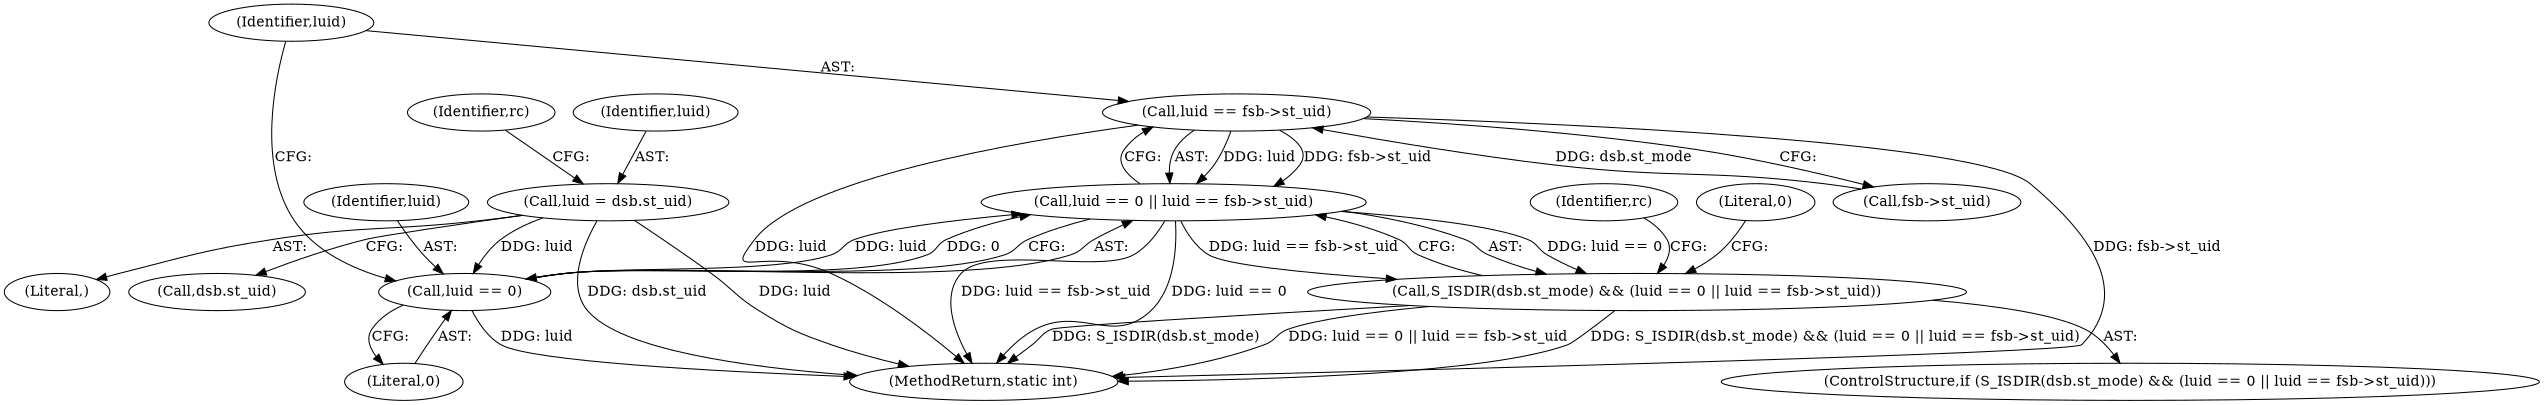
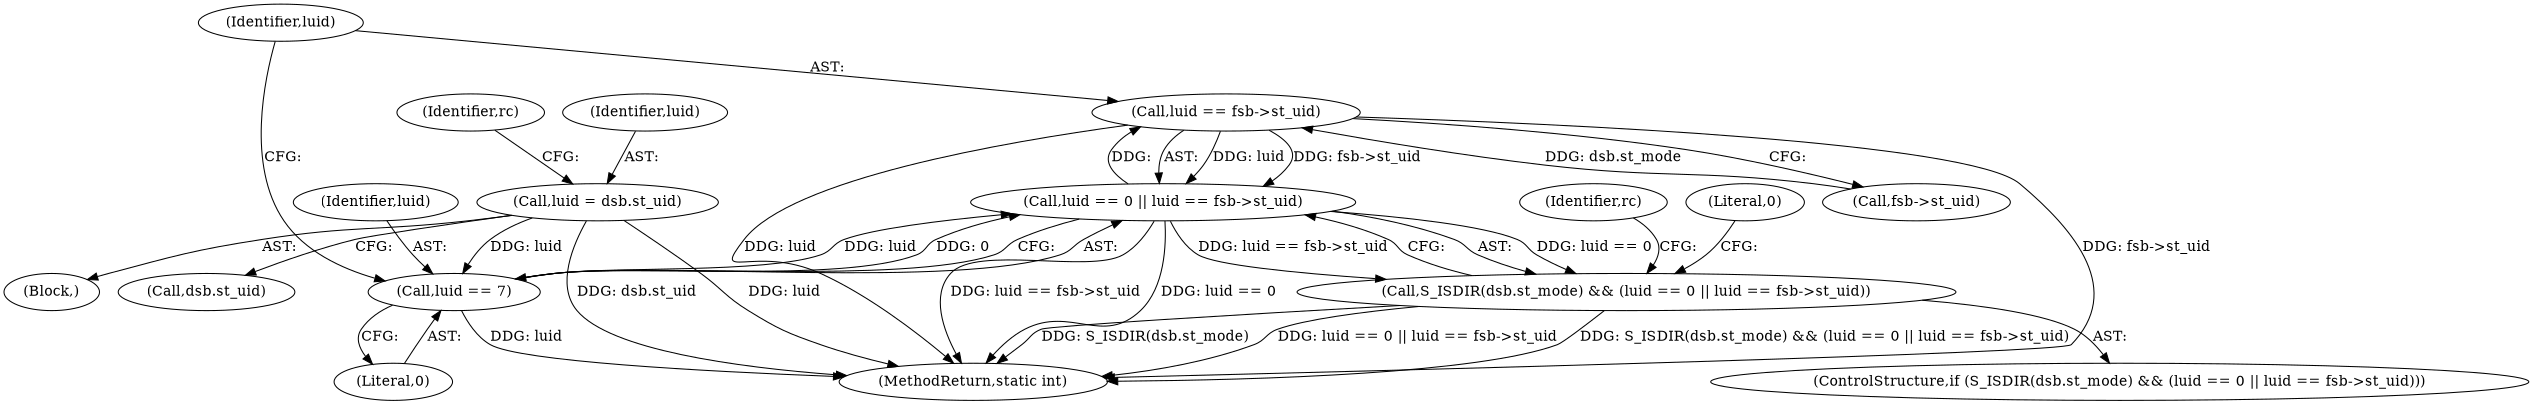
edge "(Call,luid == 0 || luid == fsb->st_uid)" -> "(Call,luid == fsb->st_uid)": label "CFG: " -> "DDG: "
node "(Literal,)": label "(Literal,)" -> "(Block,)"
node "(Call,luid == 0)": label "(Call,luid == 0)" -> "(Call,luid == 7)"
